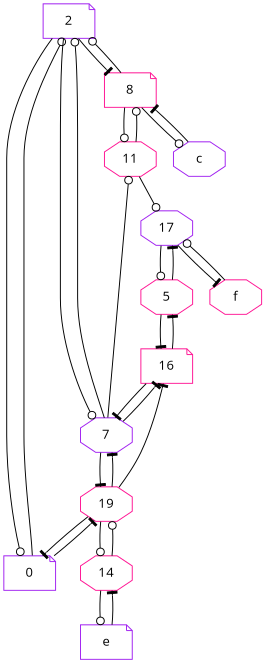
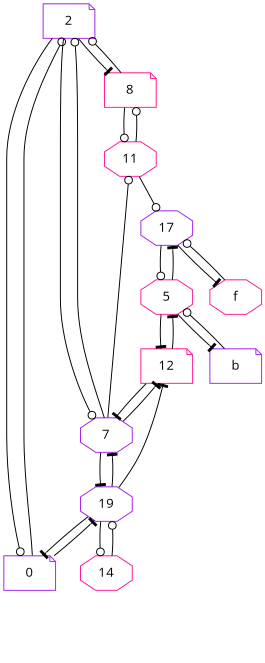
node "c": removed
node "16": label "16" -> "12"
node "b": added
node "19": color deeppink -> purple
node "e": removed
